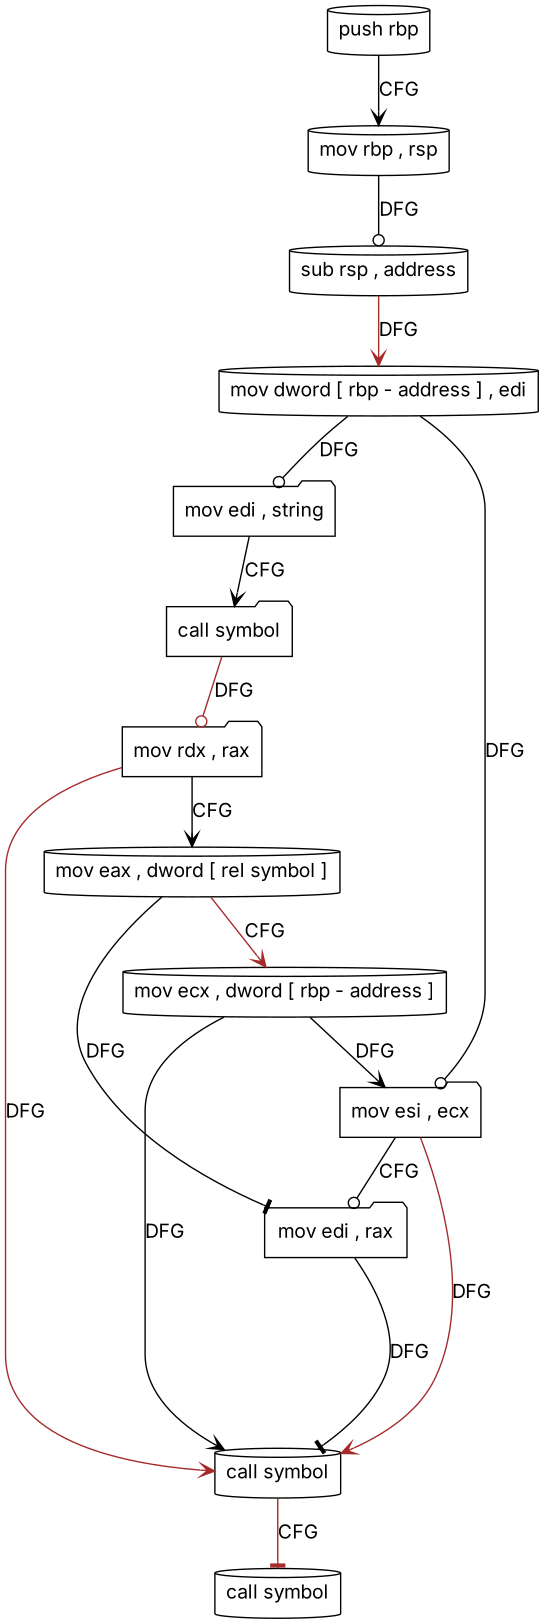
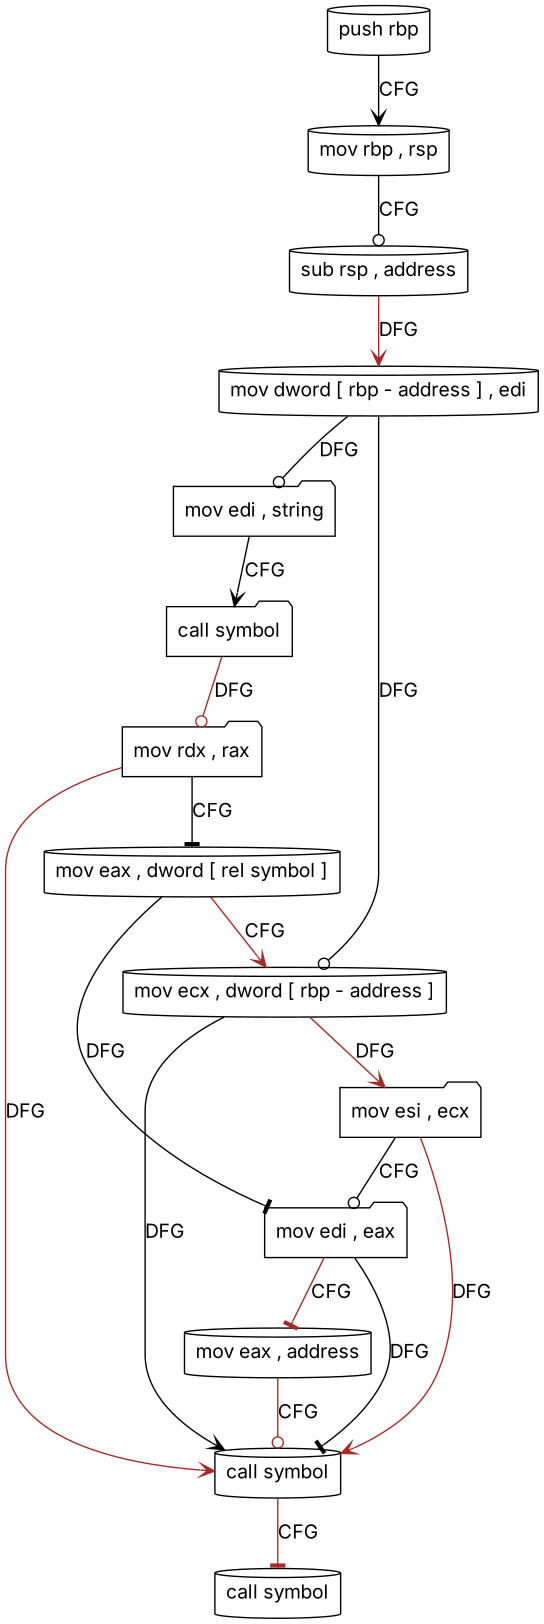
edge "mov rbp , rsp" -> "sub rsp , address": label "DFG" -> "CFG"
edge "mov dword [ rbp - address ] , edi" -> "mov esi , ecx": now "mov dword [ rbp - address ] , edi" -> "mov ecx , dword [ rbp - address ]"
edge "mov rdx , rax" -> "mov eax , dword [ rel symbol ]": arrowhead vee -> tee
edge "mov ecx , dword [ rbp - address ]" -> "mov esi , ecx": color black -> brown
node "mov edi , rax": label "mov edi , rax" -> "mov edi , eax"
node "mov eax , address": added
